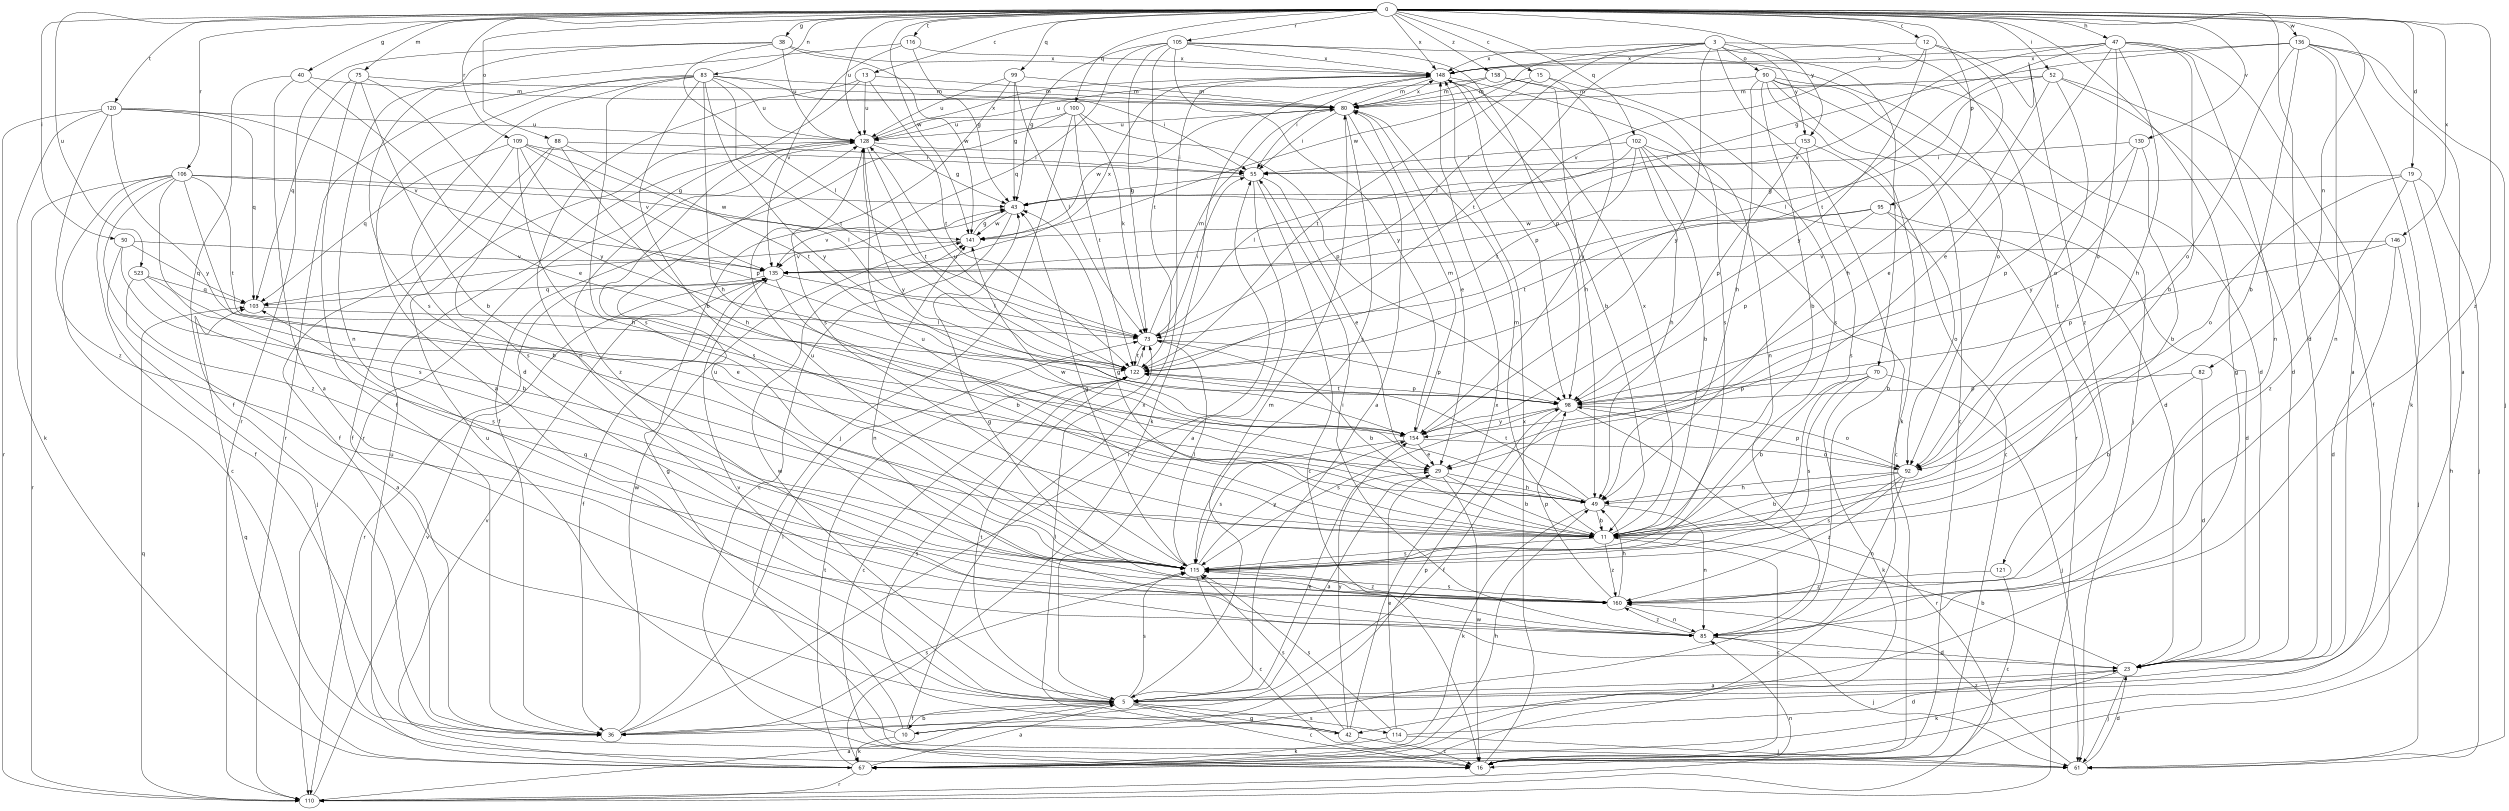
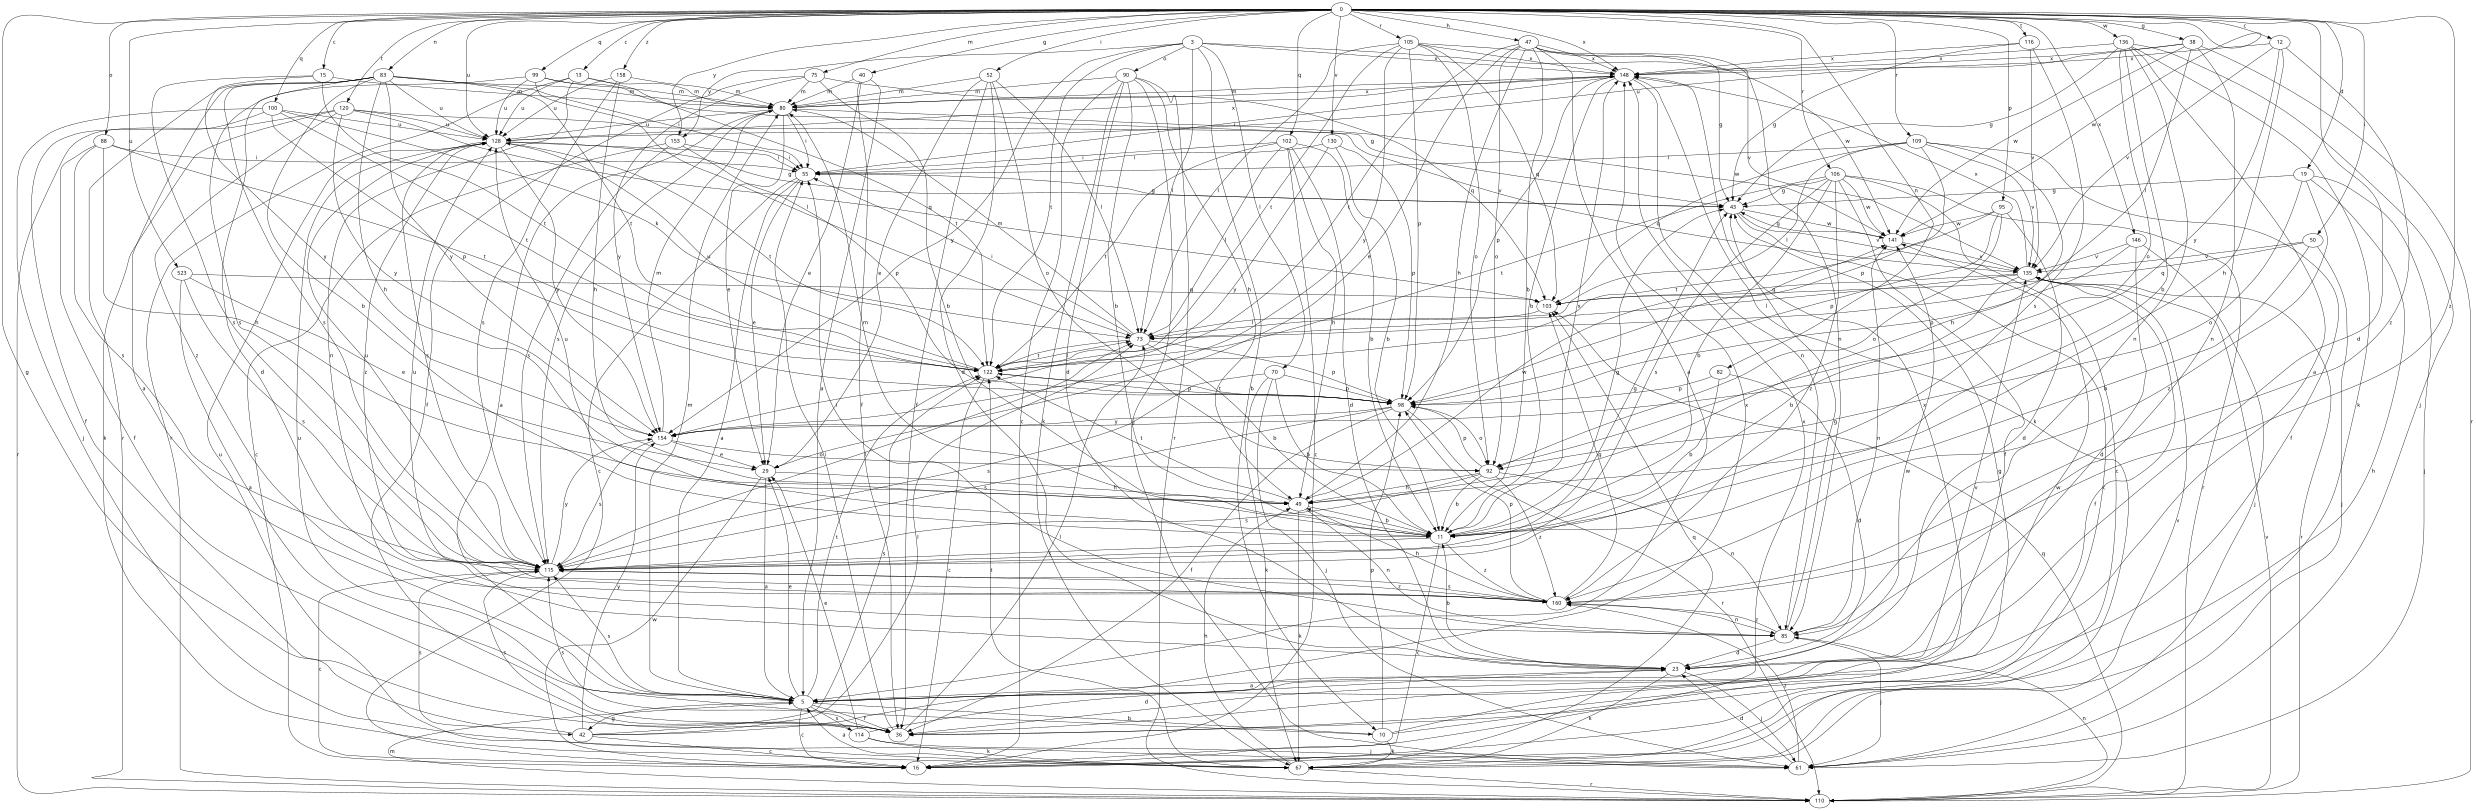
edge "29" -> "11": removed, label "b"
node "121": removed
edge "110" -> "5": label "a" -> "m"
